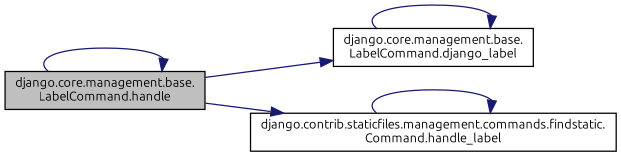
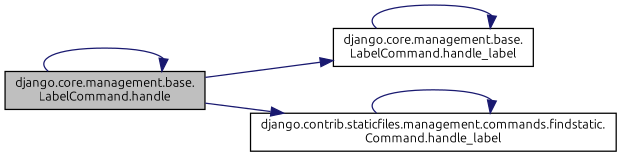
node "django.core.management.base. LabelCommand.django_label": label "django.core.management.base. LabelCommand.django_label" -> "django.core.management.base. LabelCommand.handle_label"
